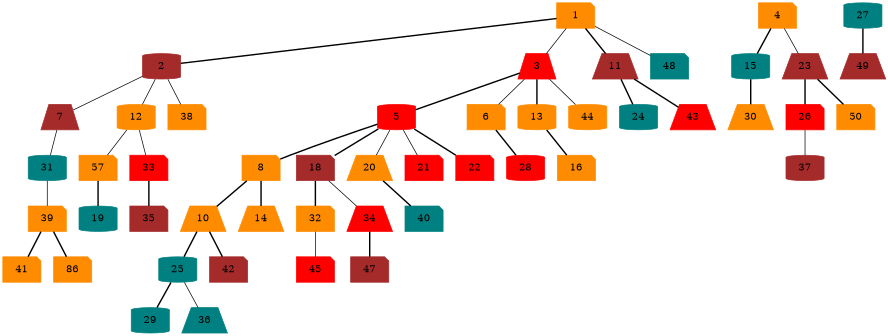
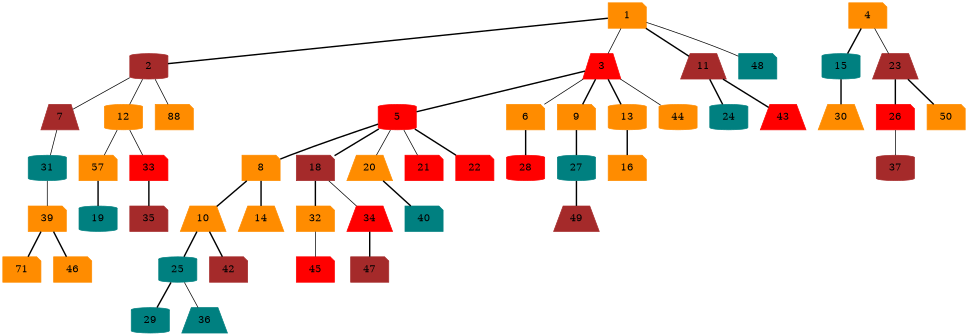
node "38": label "38" -> "88"
node "9": added
node "41": label "41" -> "71"
node "86": label "86" -> "46"
